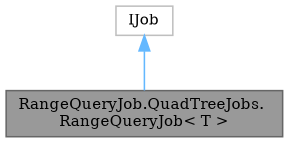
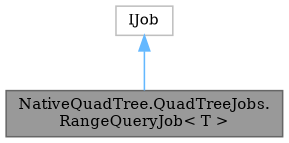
node "RangeQueryJob.QuadTreeJobs. RangeQueryJob< T >": label "RangeQueryJob.QuadTreeJobs. RangeQueryJob< T >" -> "NativeQuadTree.QuadTreeJobs. RangeQueryJob< T >"
